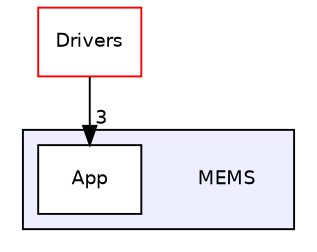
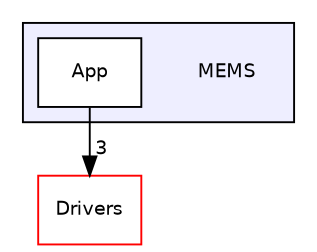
edge "Drivers" -> "App": reversed
